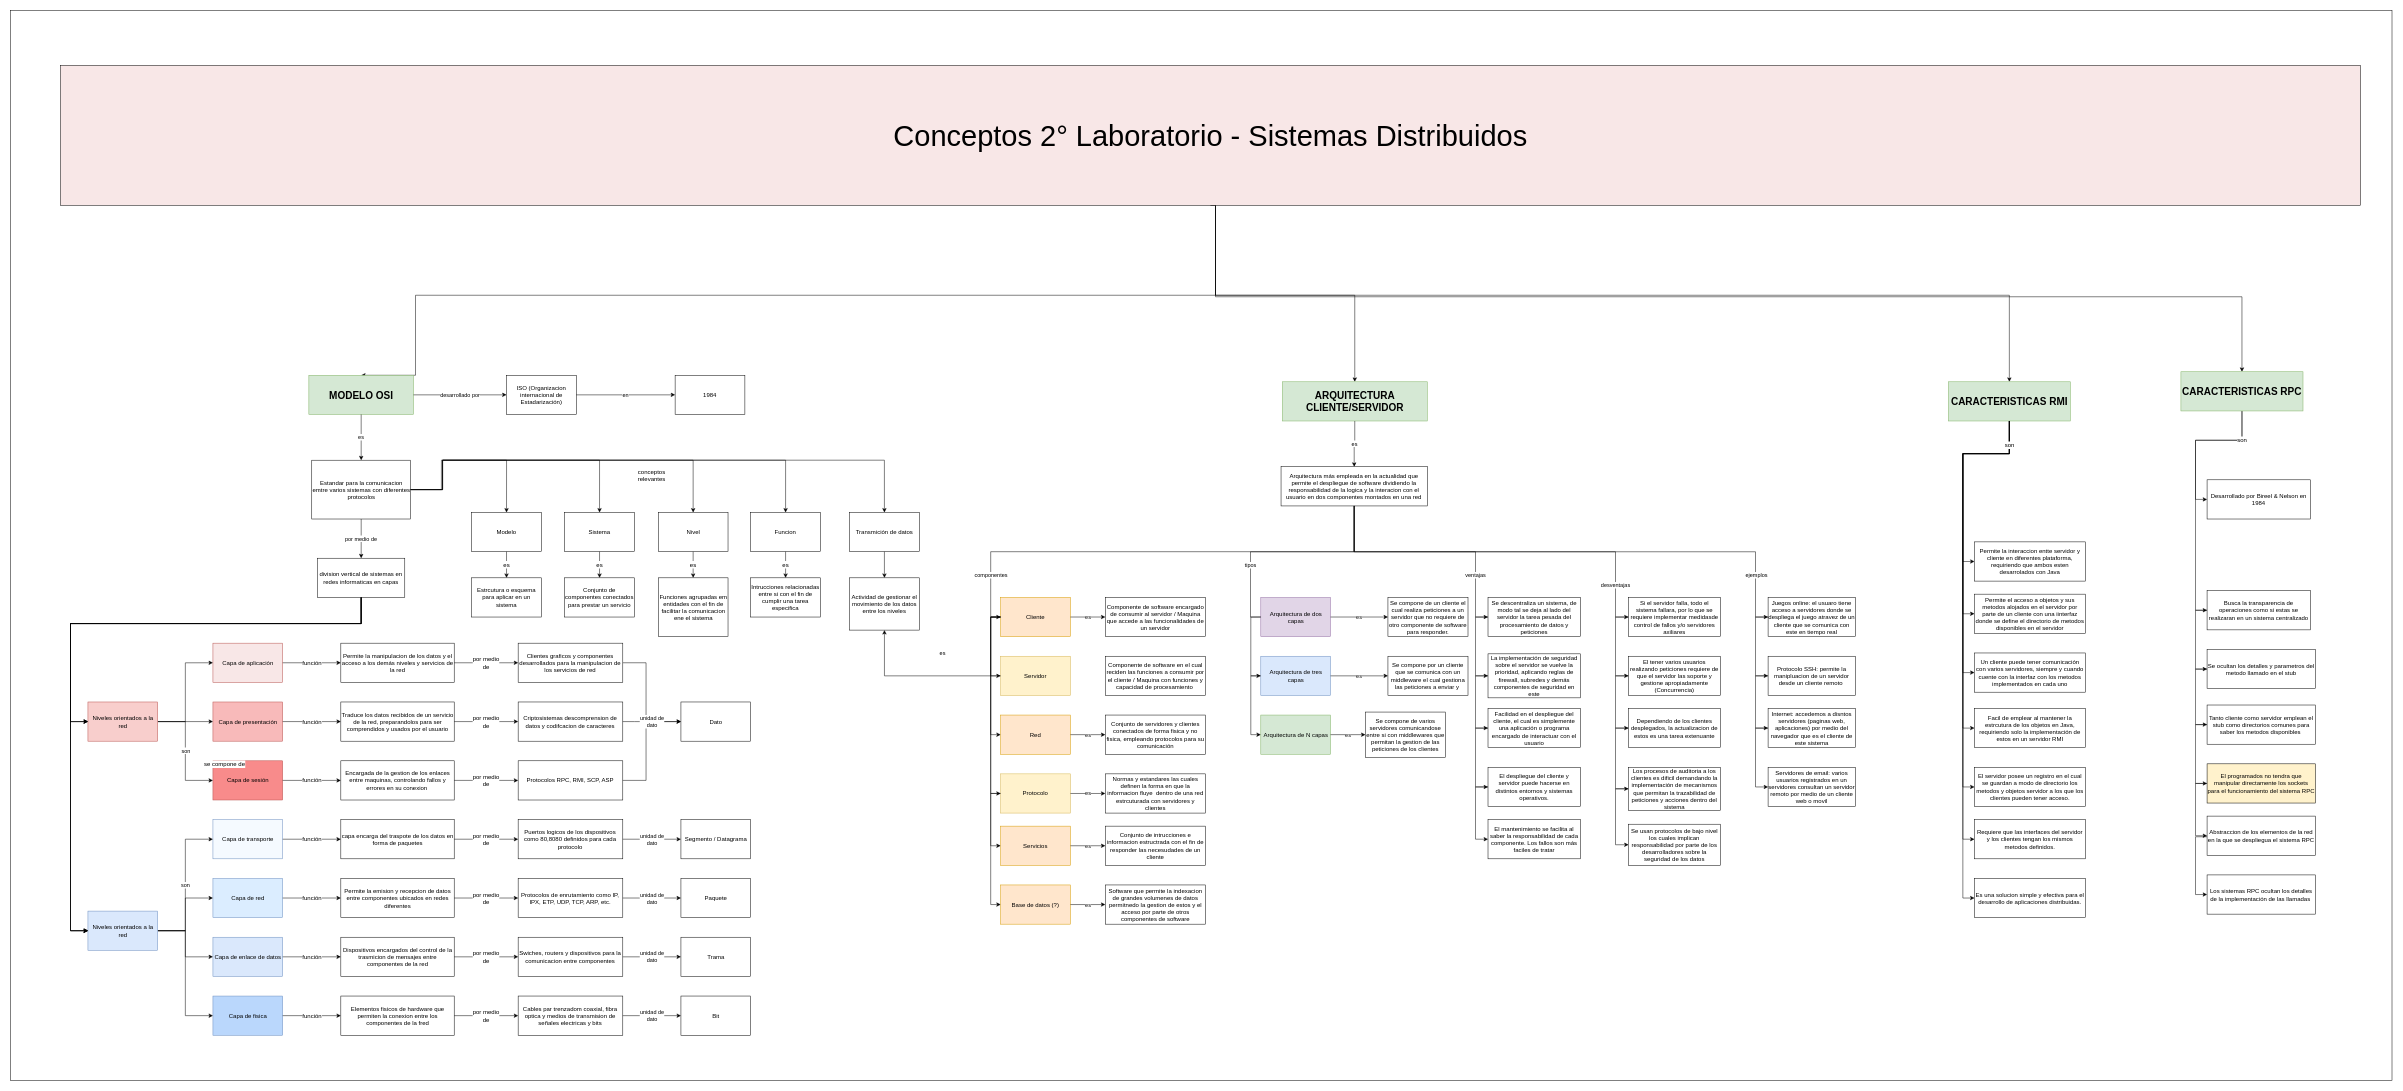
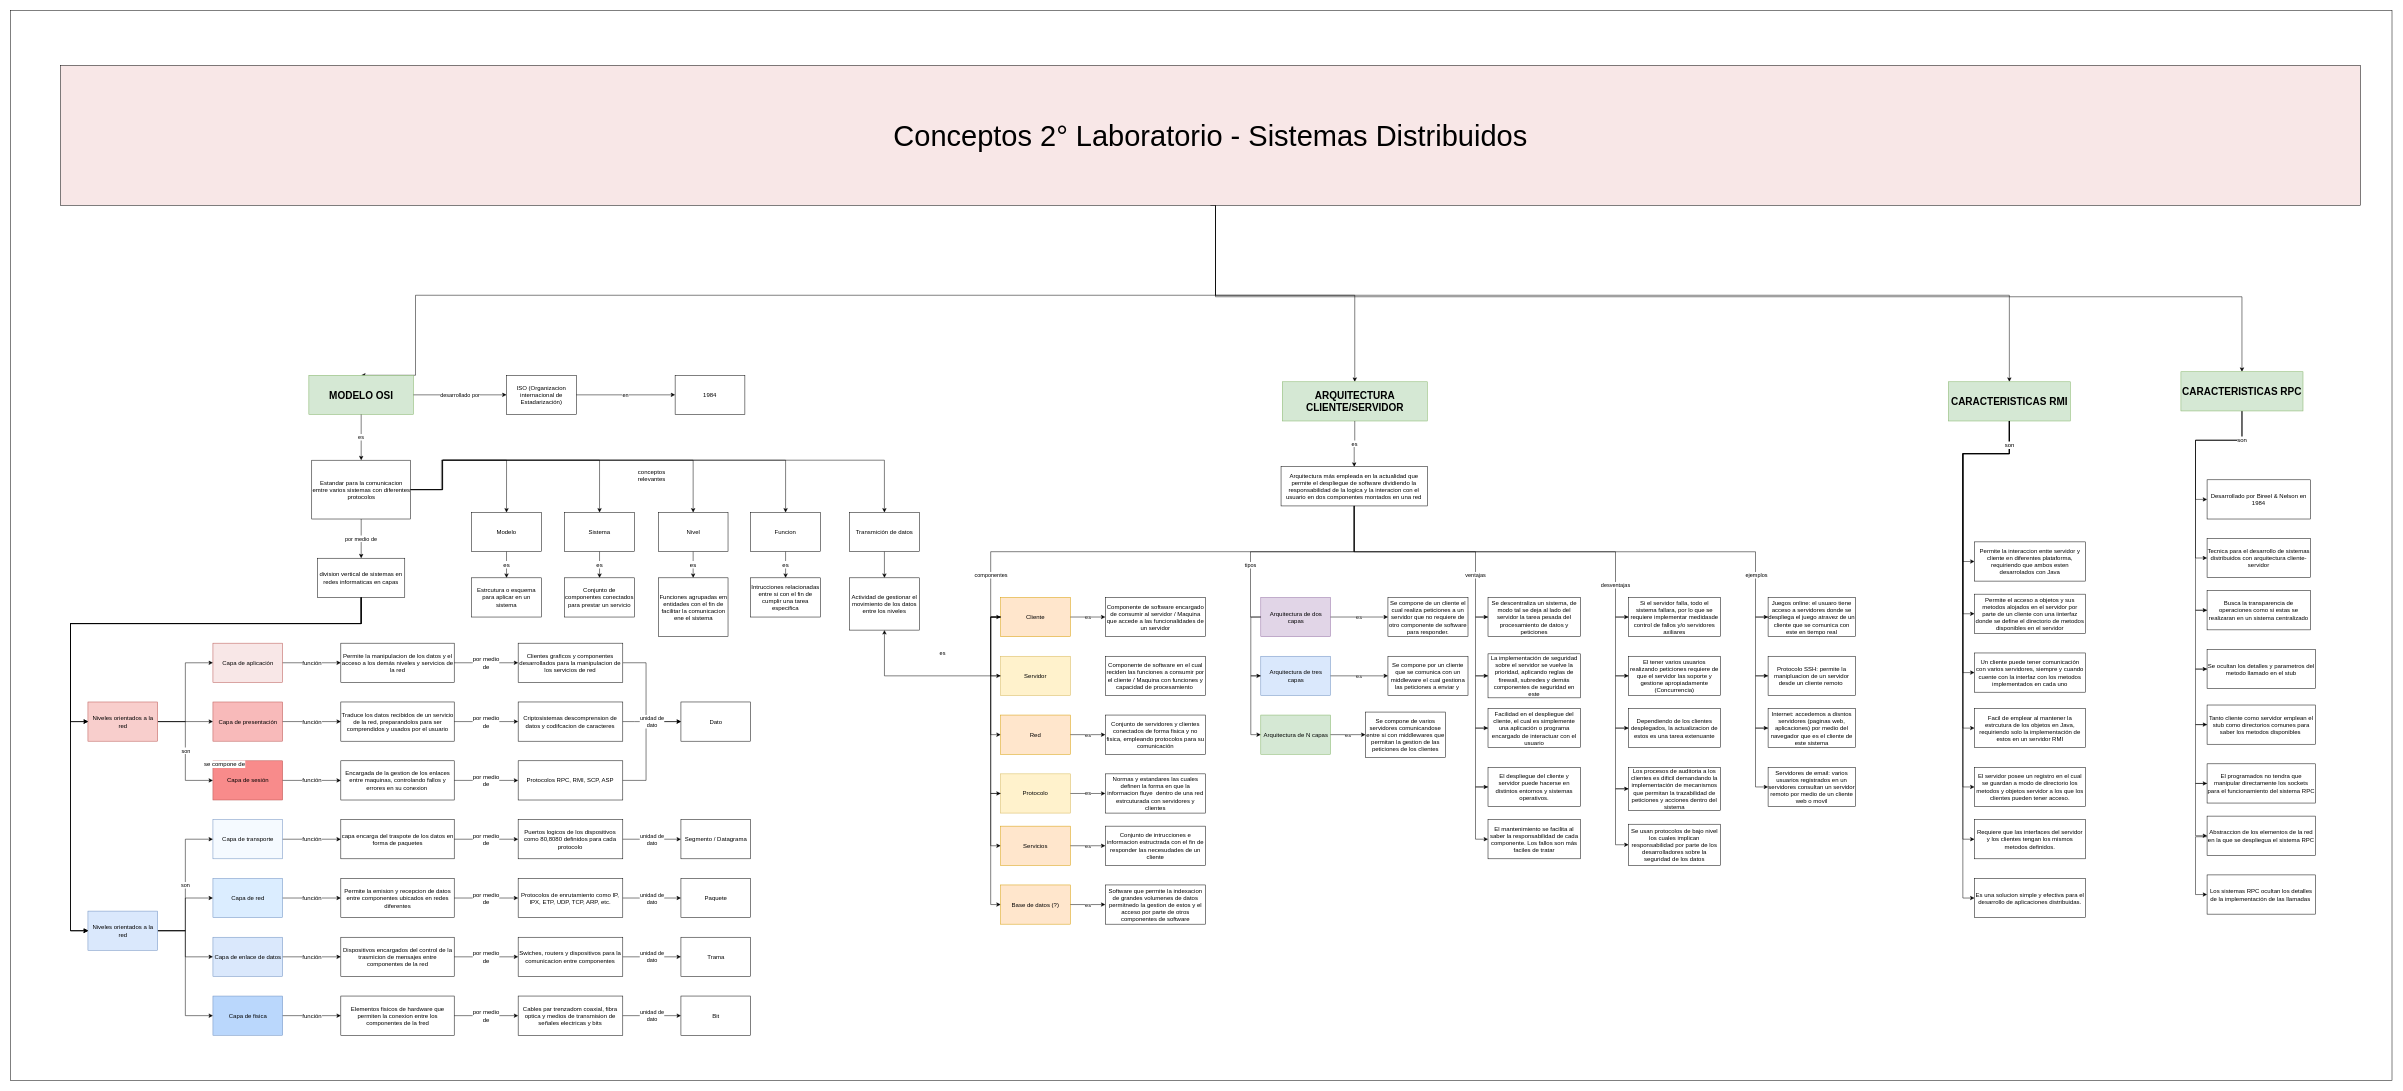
edge "CARACTERISTICAS RPC" -> "Tecnica para el desarrollo de sistemas distribuidos con arquitectura cliente-servidor": added
node "Tecnica para el desarrollo de sistemas distribuidos con arquitectura cliente-servidor": added
node "El programados no tendra que manipular directamente los sockets para el funcionamiento del sistema RPC": fillcolor #fff2cc -> #ffffff
